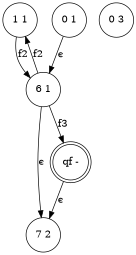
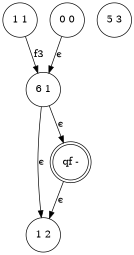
node "0 1": label "0 1" -> "0 0"
node "0 3": label "0 3" -> "5 3"
edge "1 1" -> "6 1": label "f2" -> "f3"
edge "6 1" -> "1 1": removed, label "f2"
edge "6 1" -> "qf -": label "f3" -> "ϵ"
node "7 2": label "7 2" -> "1 2"
